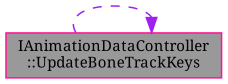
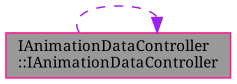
node "IAnimationDataController ::UpdateBoneTrackKeys": label "IAnimationDataController ::UpdateBoneTrackKeys" -> "IAnimationDataController ::IAnimationDataController"
